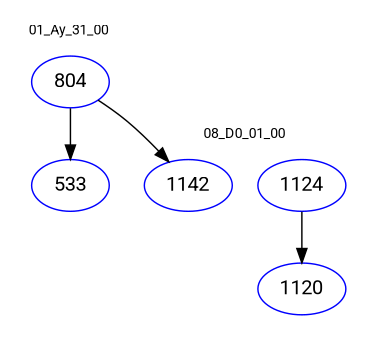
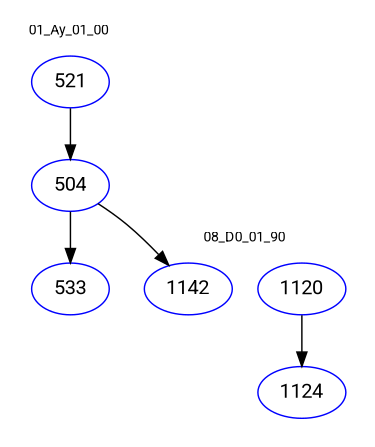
cluster "01_Ay_31_00": label "01_Ay_31_00" -> "01_Ay_01_00"
node "804": label "804" -> "504"
node "521": added
cluster "08_D0_01_00": label "08_D0_01_00" -> "08_D0_01_90"
edge "1124" -> "1120": reversed
